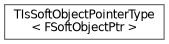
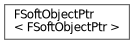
node "TIsSoftObjectPointerType < FSoftObjectPtr >": label "TIsSoftObjectPointerType < FSoftObjectPtr >" -> "FSoftObjectPtr < FSoftObjectPtr >"
